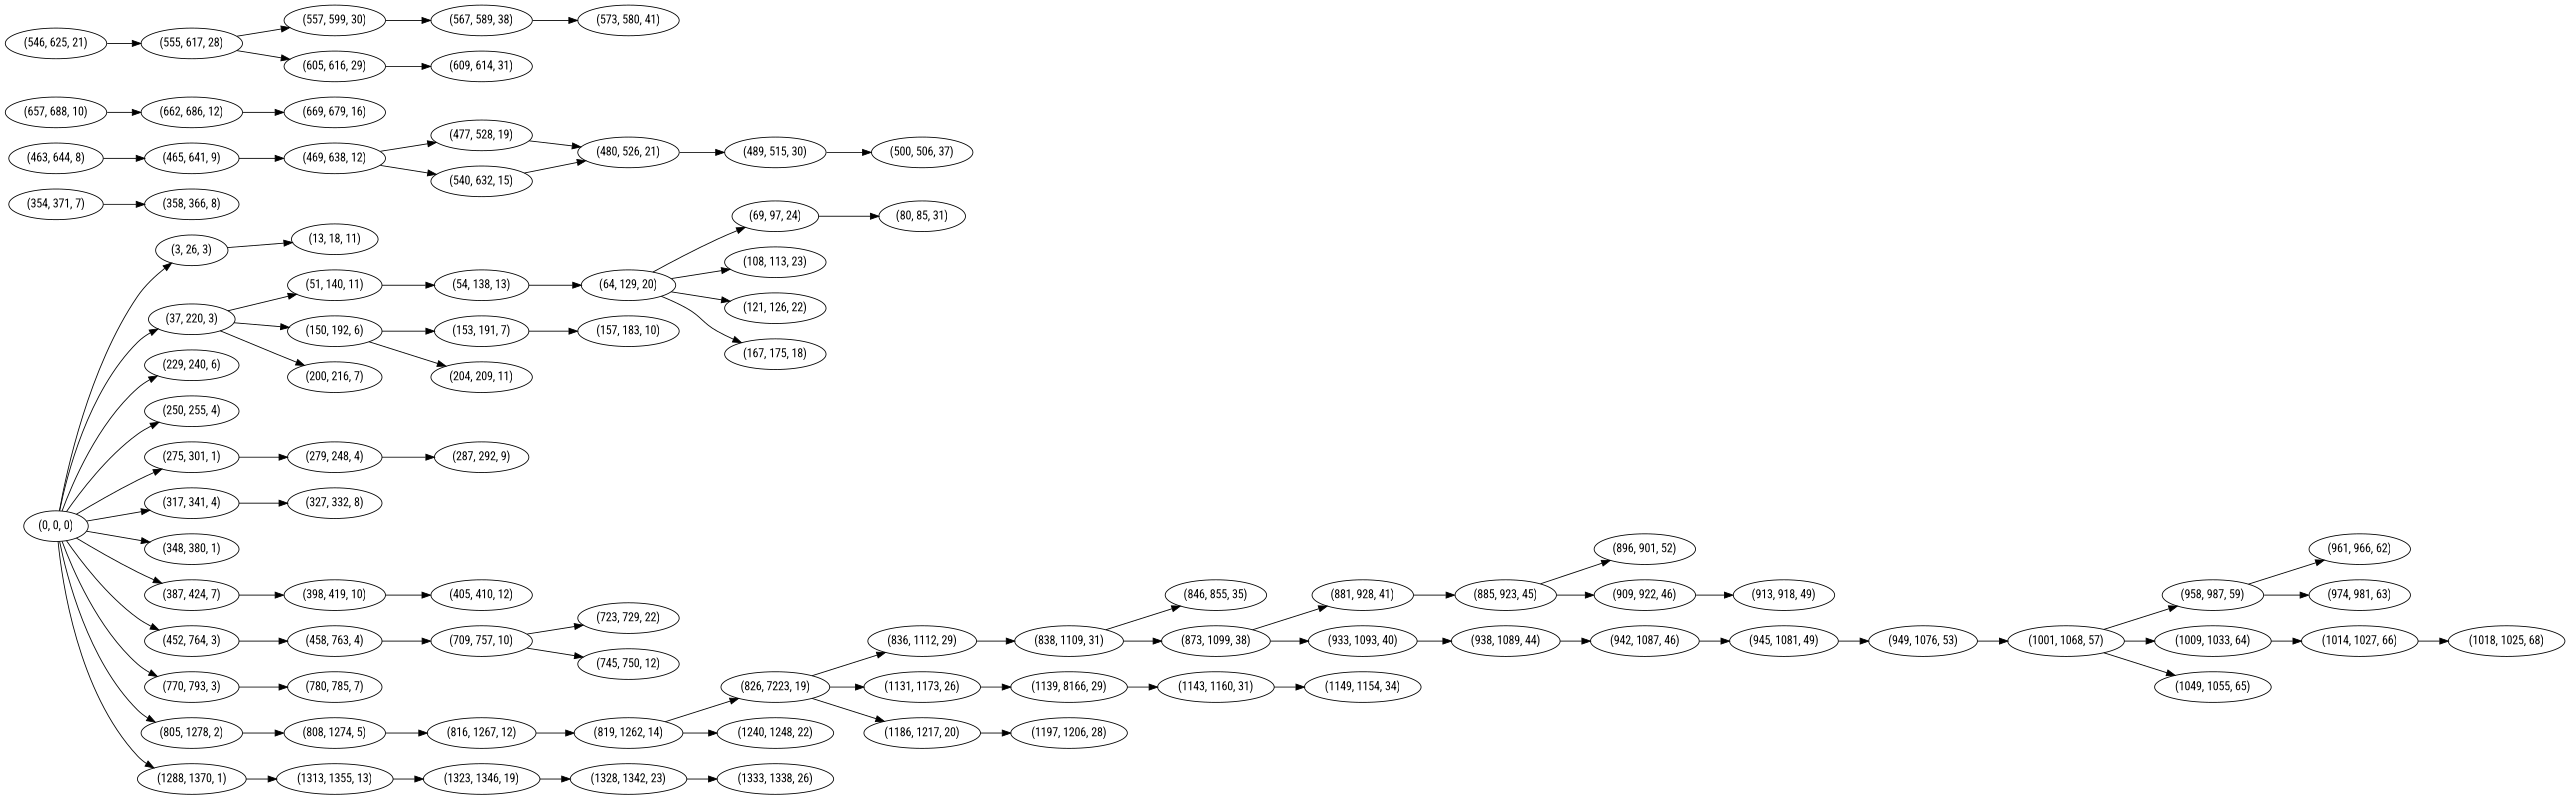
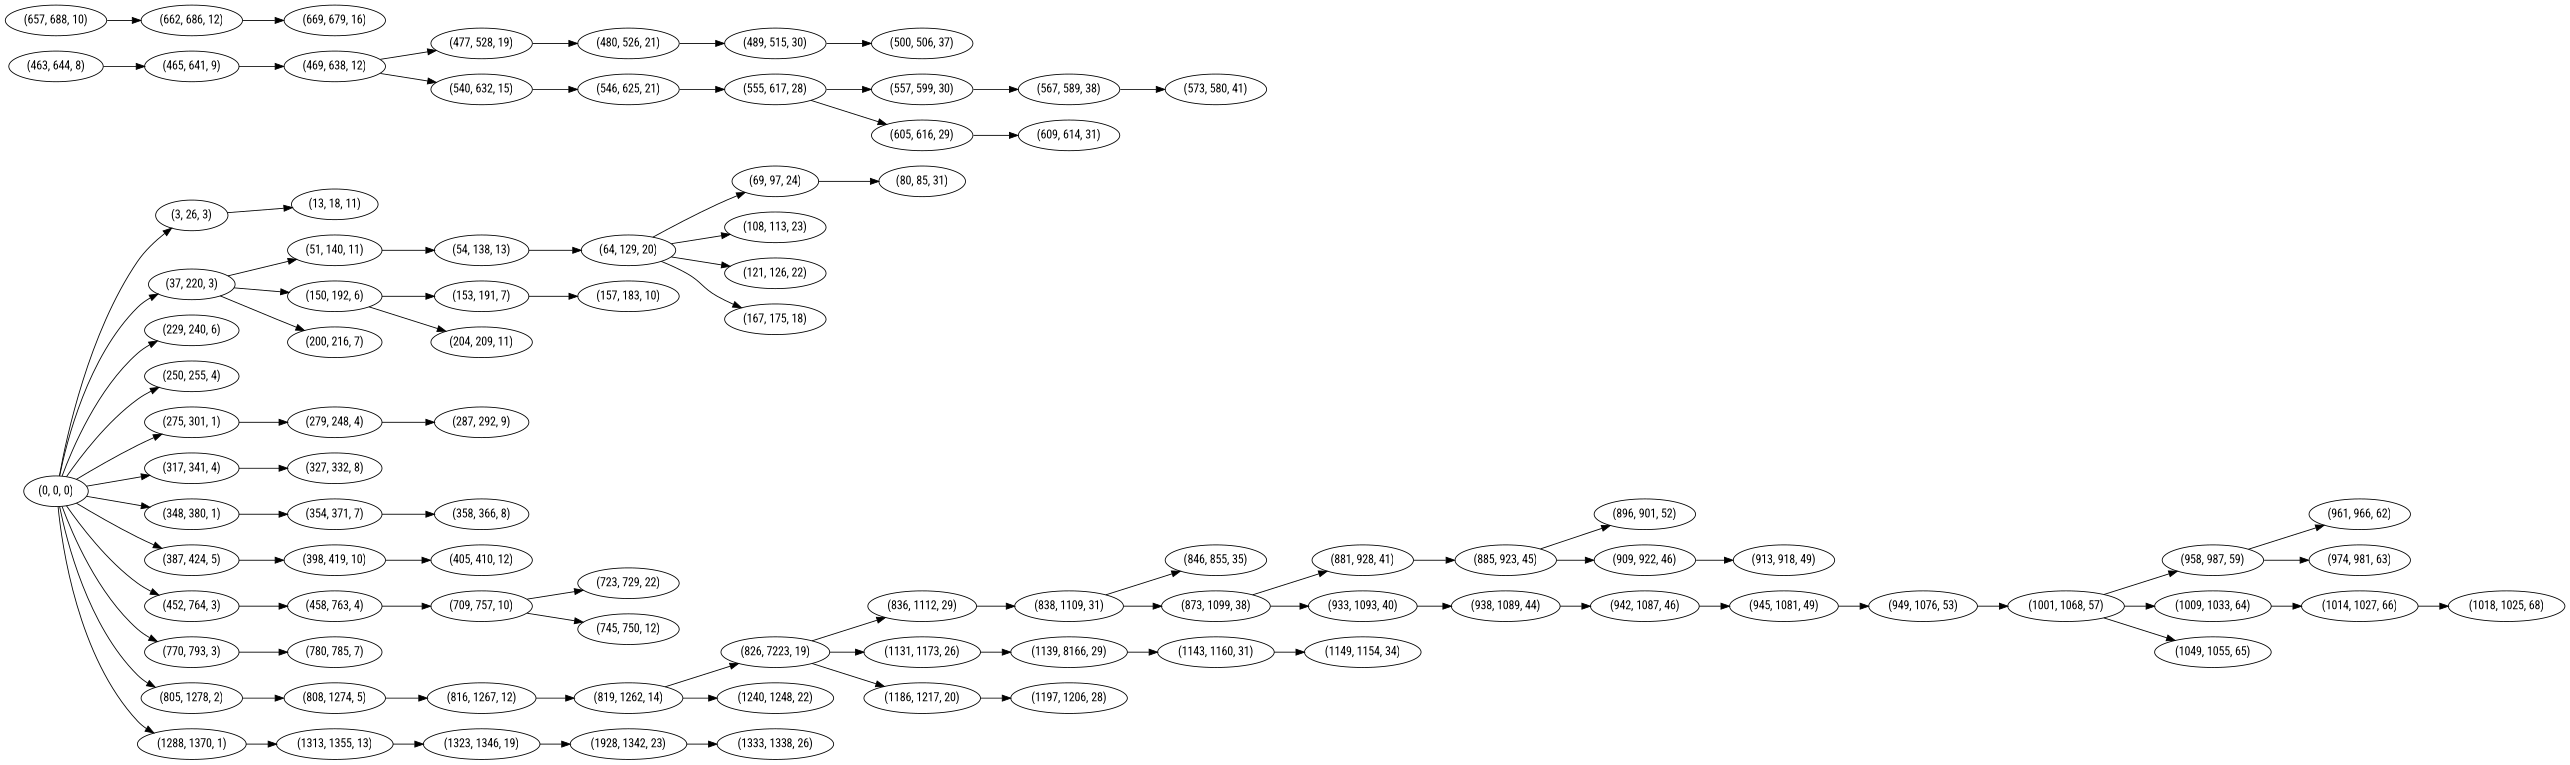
edge "(540, 632, 15)" -> "(480, 526, 21)": now "(540, 632, 15)" -> "(546, 625, 21)"
edge "(348, 380, 1)" -> "(354, 371, 7)": added
node "(387, 424, 7)": label "(387, 424, 7)" -> "(387, 424, 5)"
node "(1328, 1342, 23)": label "(1328, 1342, 23)" -> "(1928, 1342, 23)"
